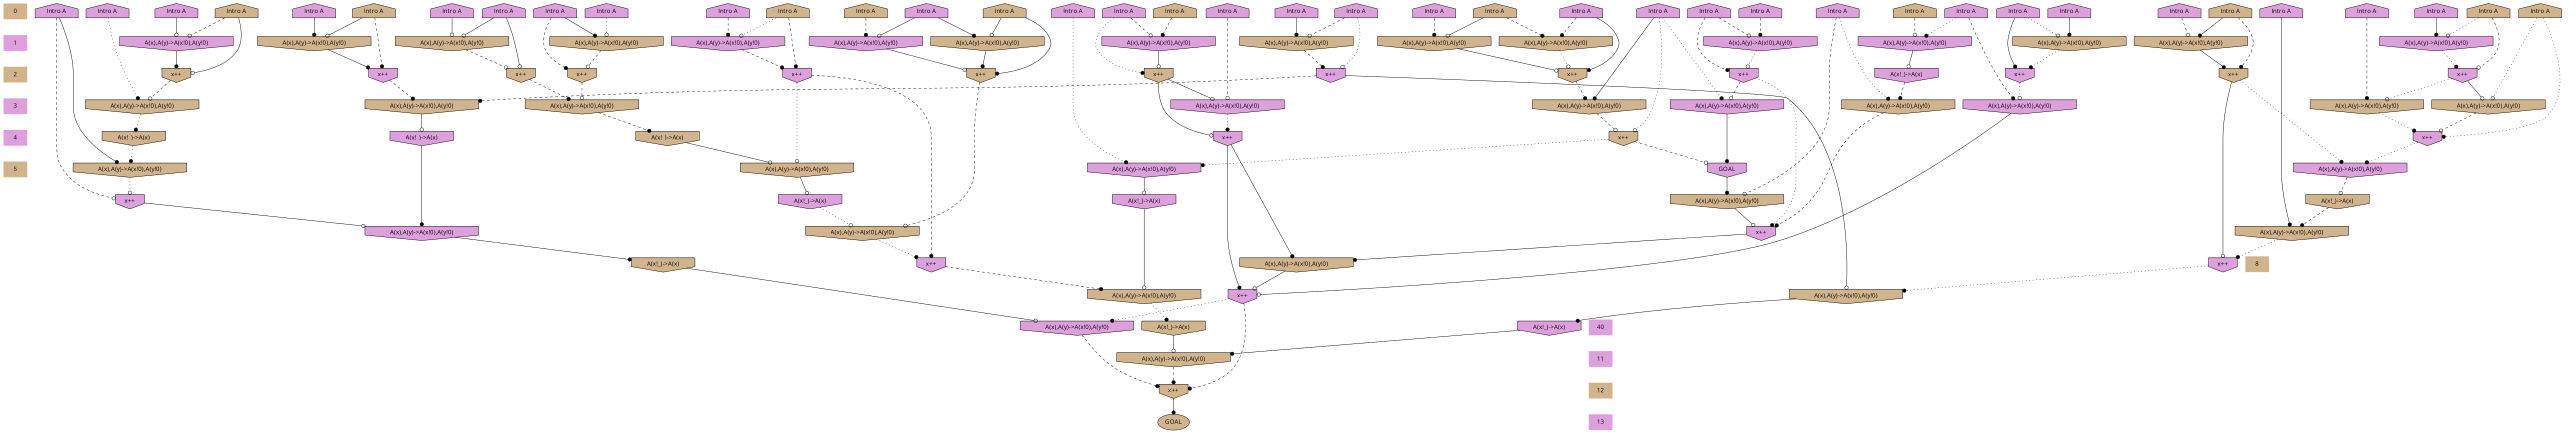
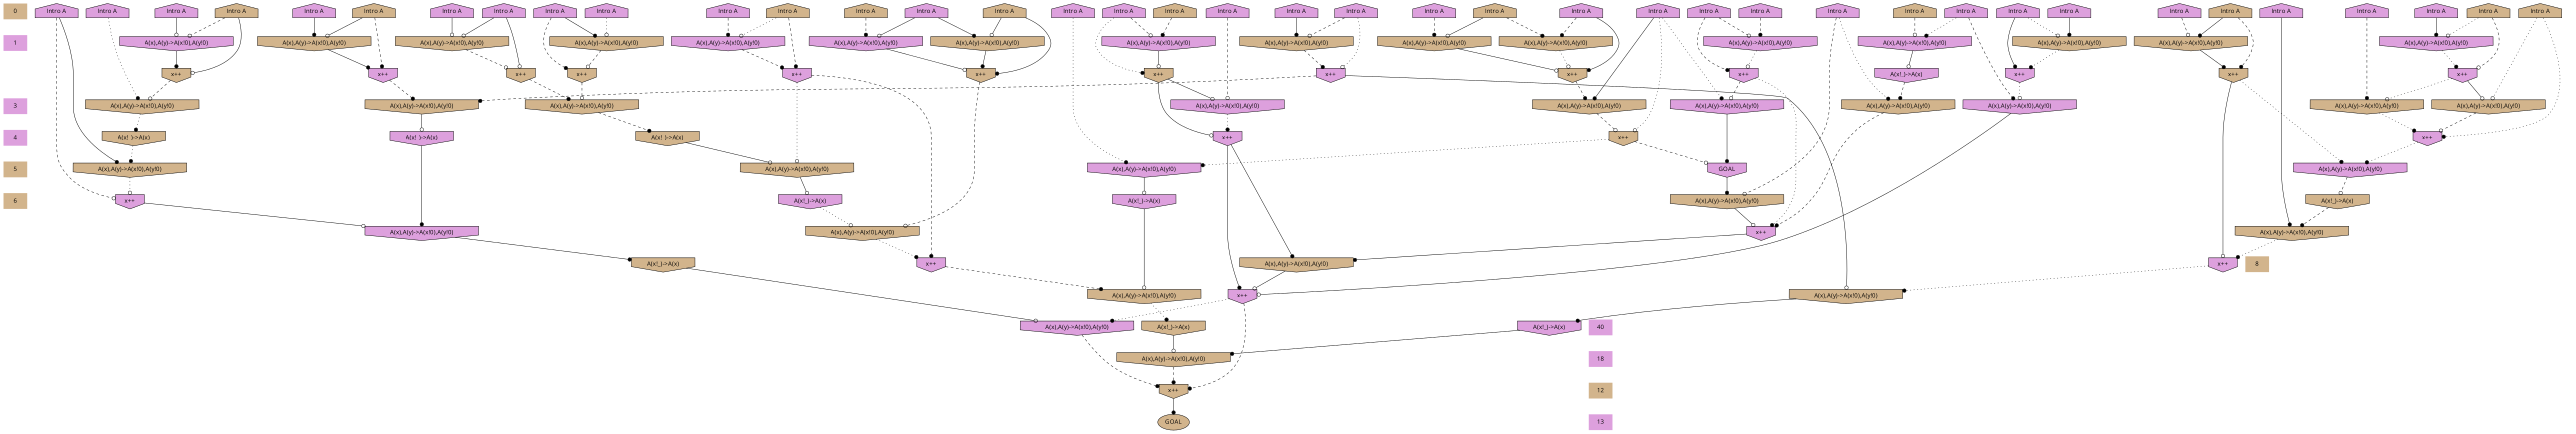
node "2": removed
node "6": added
node "11": label "11" -> "18"
